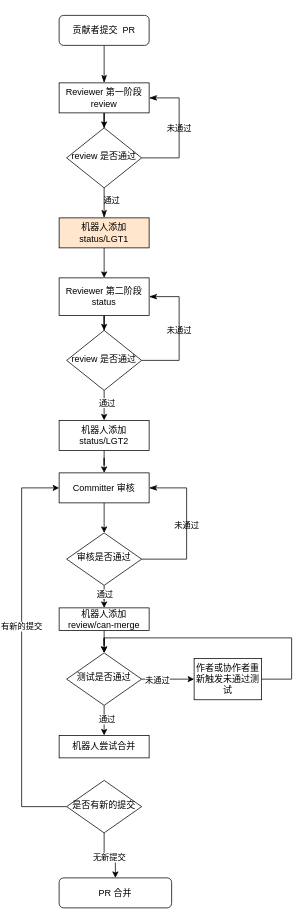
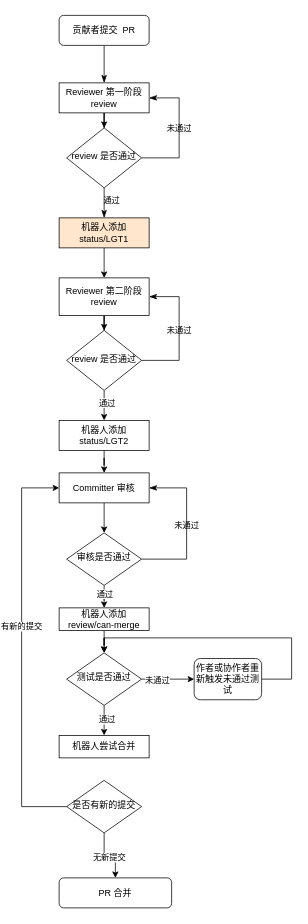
node "Reviewer 第二阶段 status": label "Reviewer 第二阶段 status" -> "Reviewer 第二阶段 review"
node "作者或协作者重新触发未通过测试": shape rectangle -> rounded rectangle
